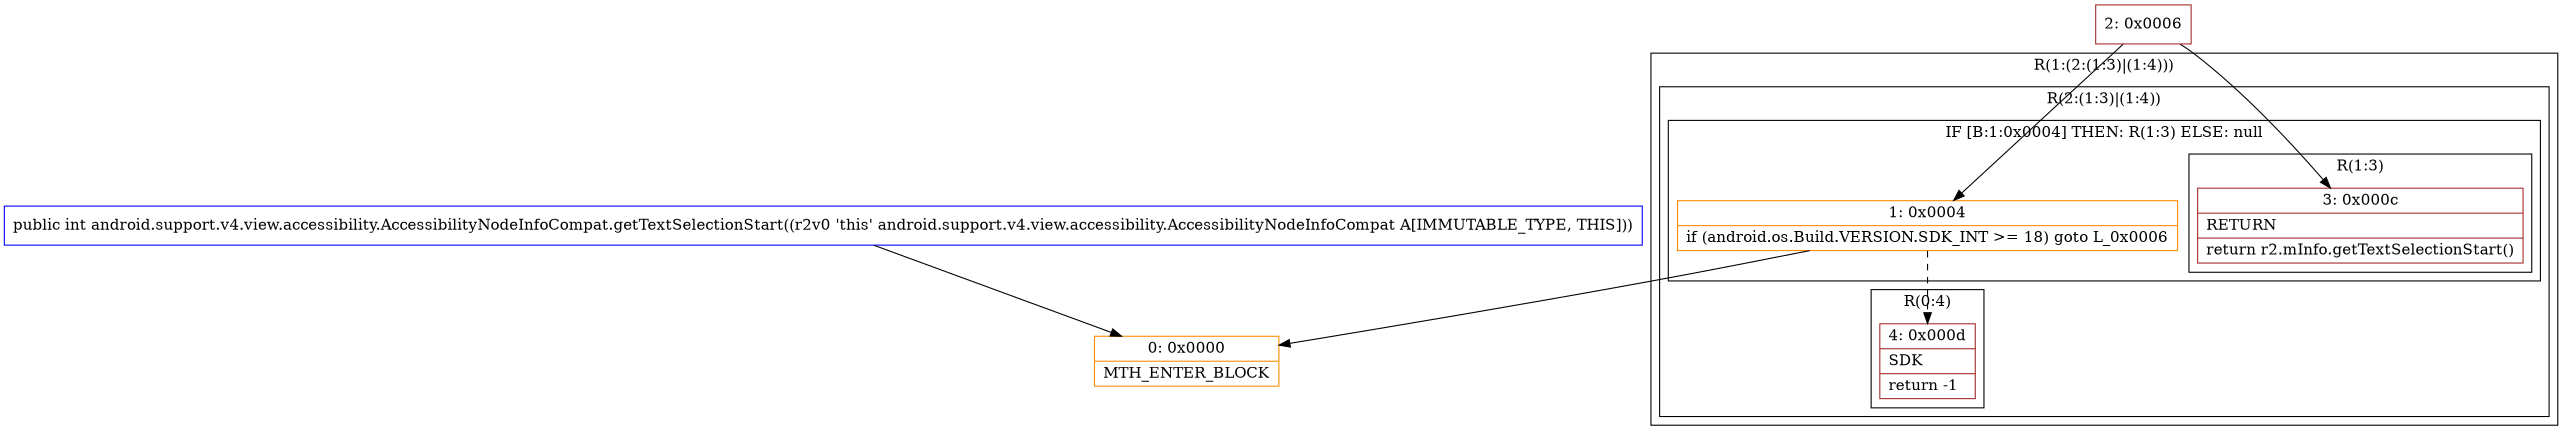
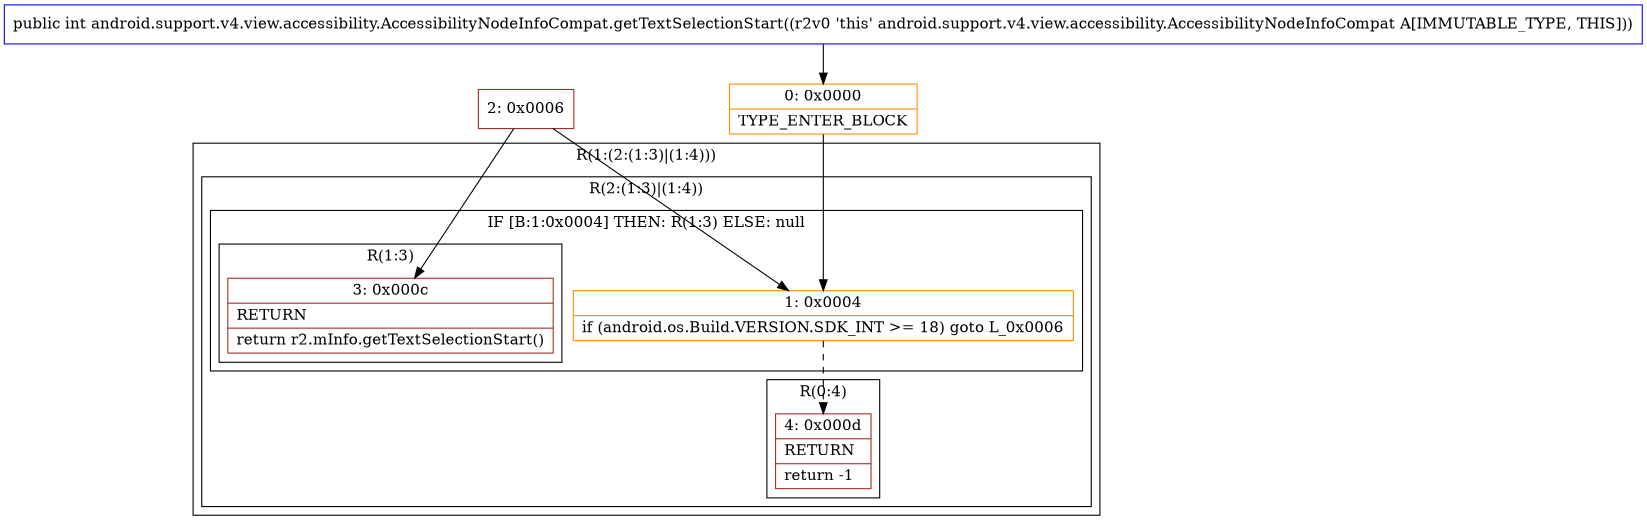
edge "1: 0x0004" -> "0: 0x0000": reversed
node "4: 0x000d": text "SDK" -> "RETURN"
node "0: 0x0000": text "MTH_ENTER_BLOCK" -> "TYPE_ENTER_BLOCK"
